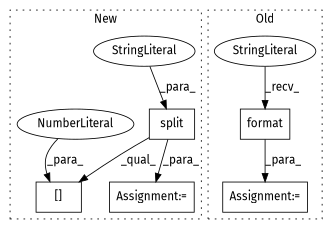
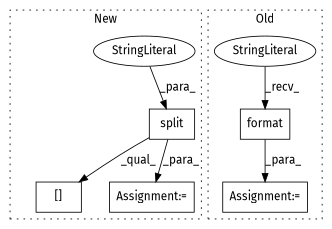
node "NumberLiteral": removed
